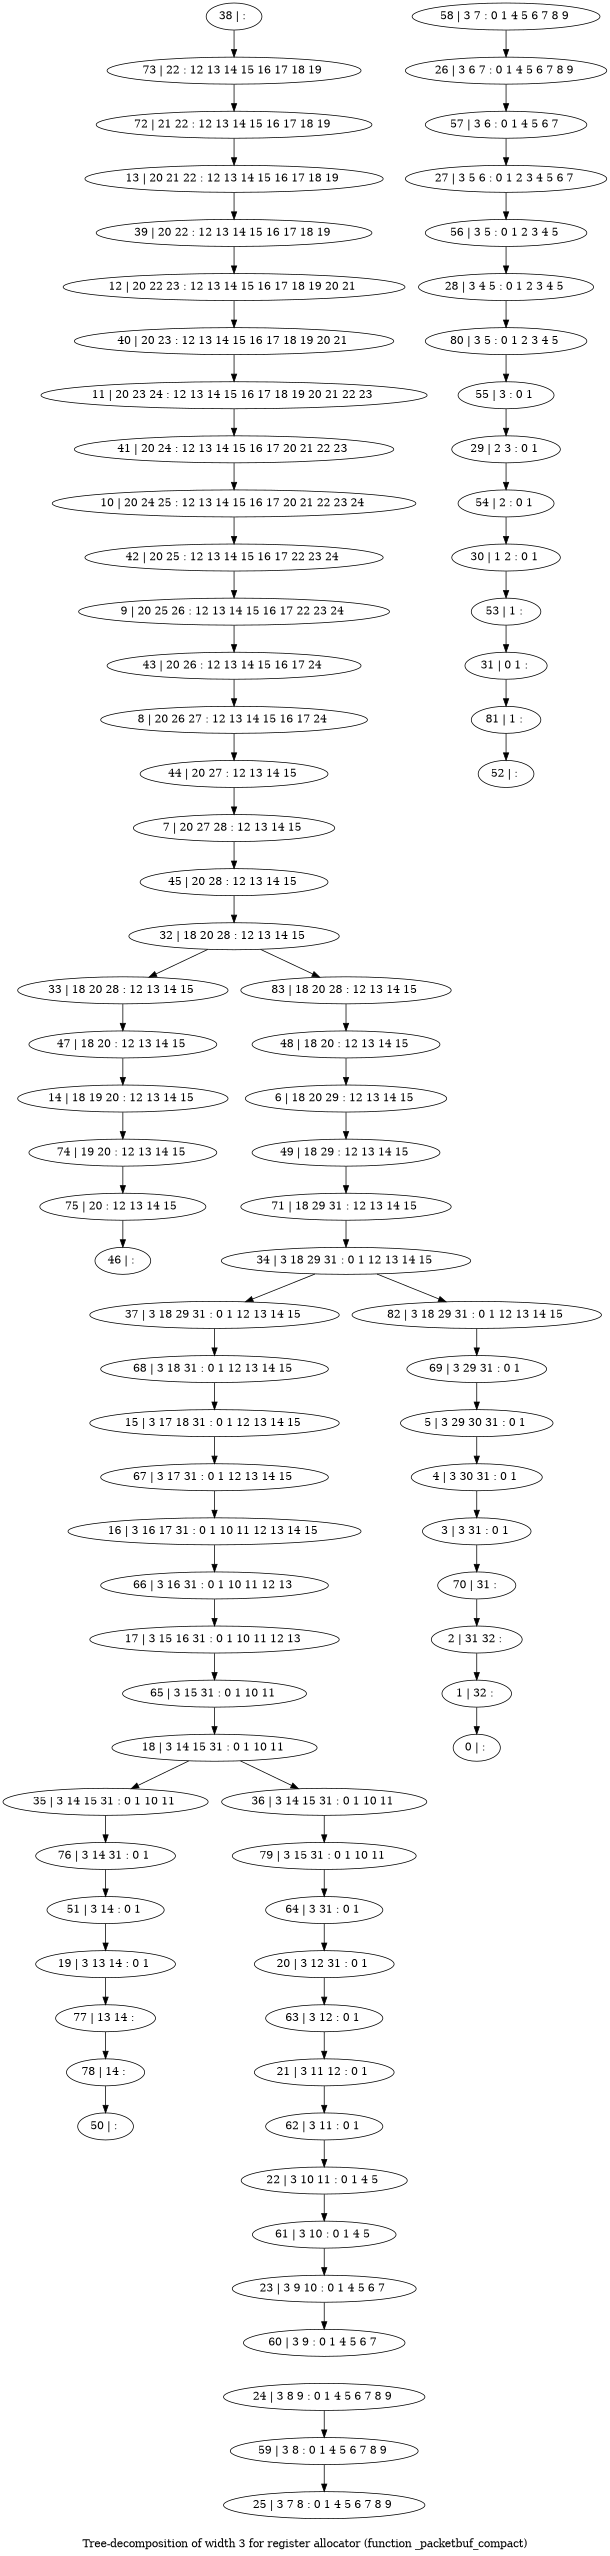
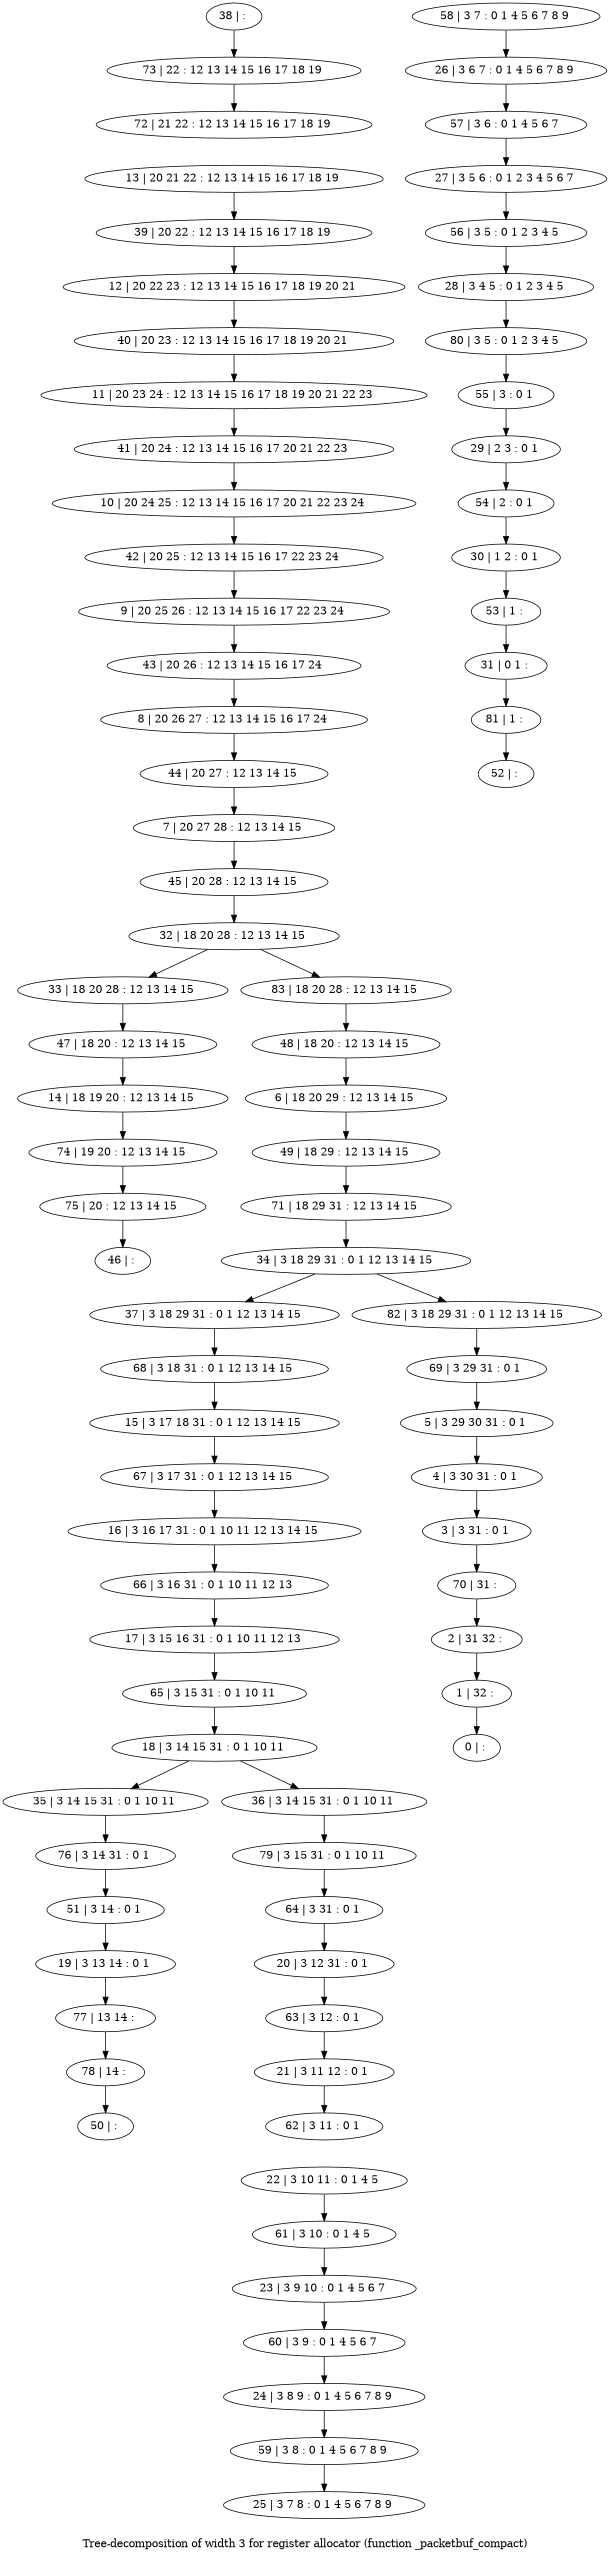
edge "72 | 21 22 : 12 13 14 15 16 17 18 19" -> "13 | 20 21 22 : 12 13 14 15 16 17 18 19": removed
edge "62 | 3 11 : 0 1" -> "22 | 3 10 11 : 0 1 4 5": removed
edge "60 | 3 9 : 0 1 4 5 6 7" -> "24 | 3 8 9 : 0 1 4 5 6 7 8 9": added
